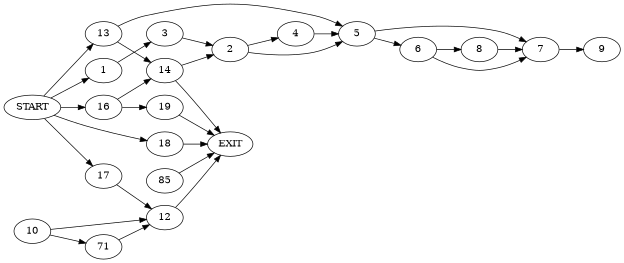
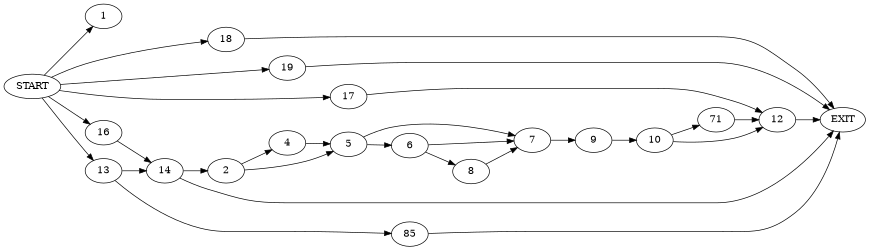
edge "13" -> "5": now "13" -> "85"
node "3": removed
edge "16" -> "19": now "START" -> "19"
edge "9" -> "10": added
